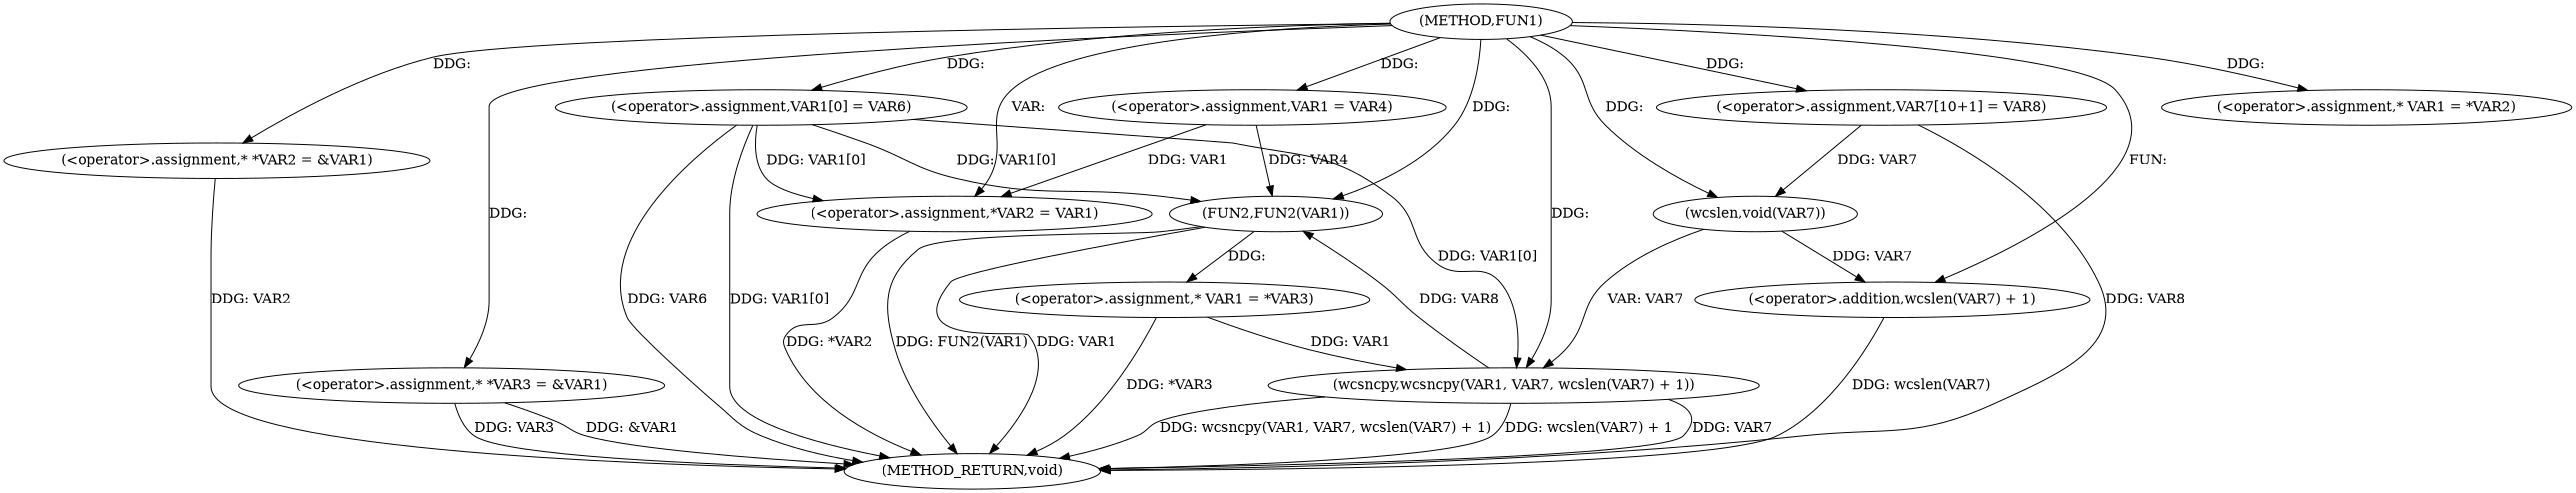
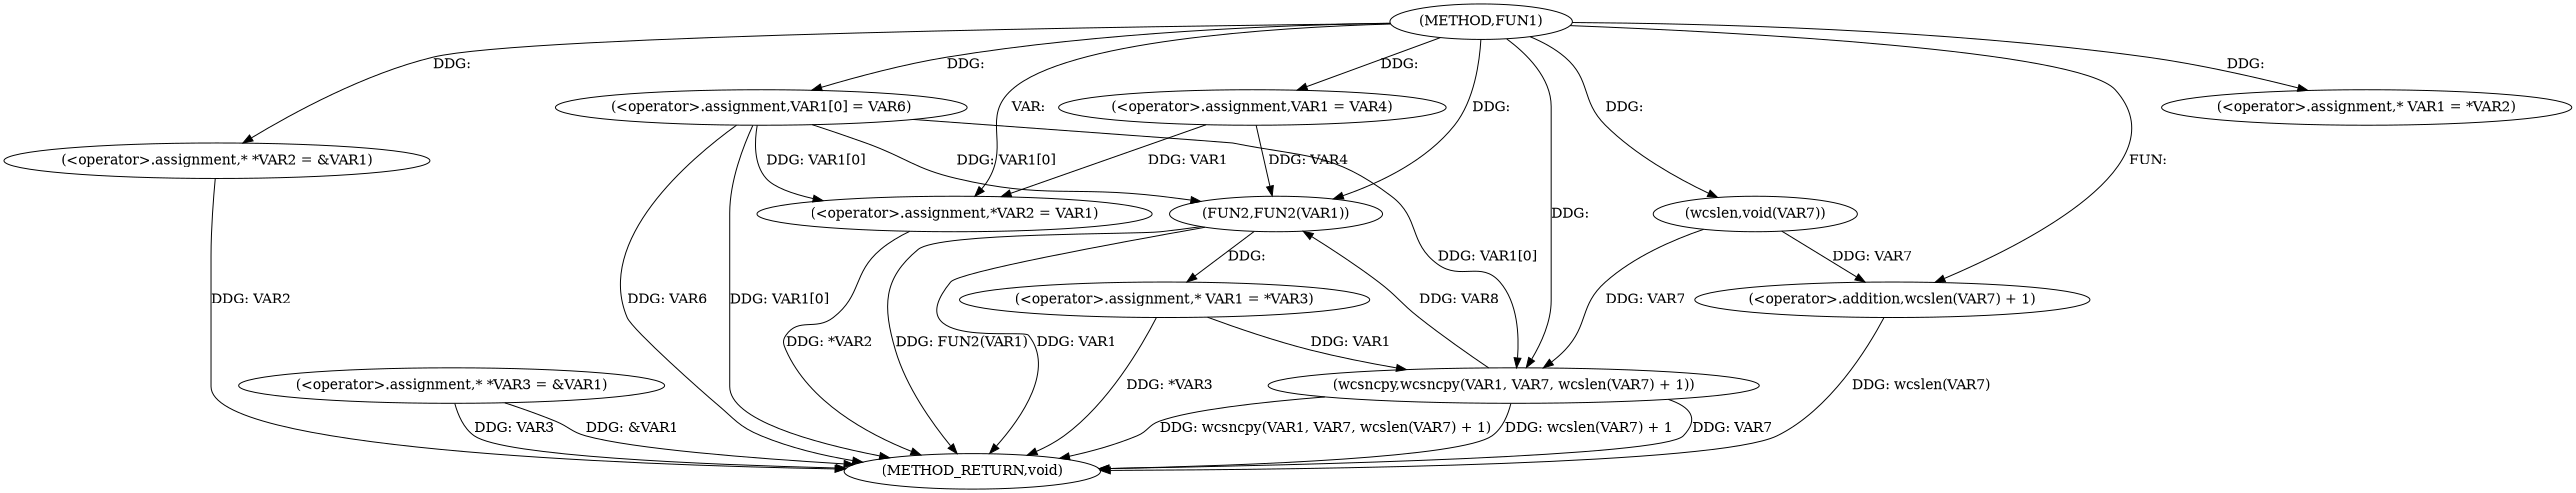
edge "(METHOD,FUN1)" -> "(<operator>.assignment,* *VAR3 = &VAR1)": removed, label "DDG:"
node "(<operator>.assignment,VAR7[10+1] = VAR8)": removed
edge "(wcslen,void(VAR7))" -> "(wcsncpy,wcsncpy(VAR1, VAR7, wcslen(VAR7) + 1))": label "VAR: VAR7" -> "DDG: VAR7"
